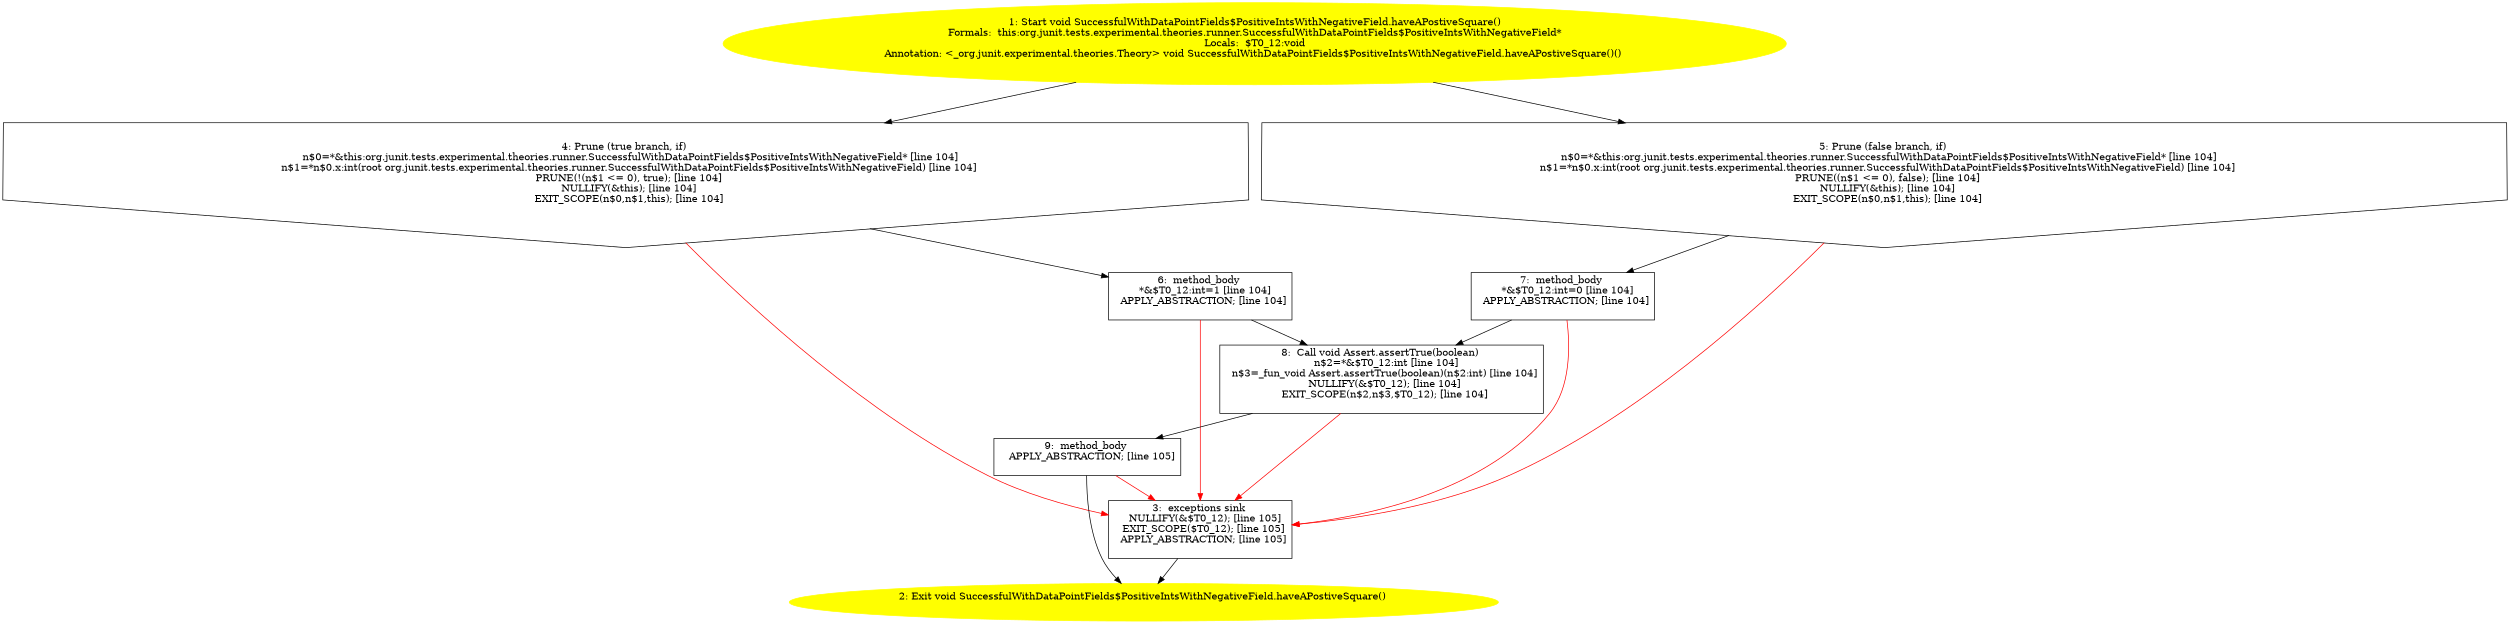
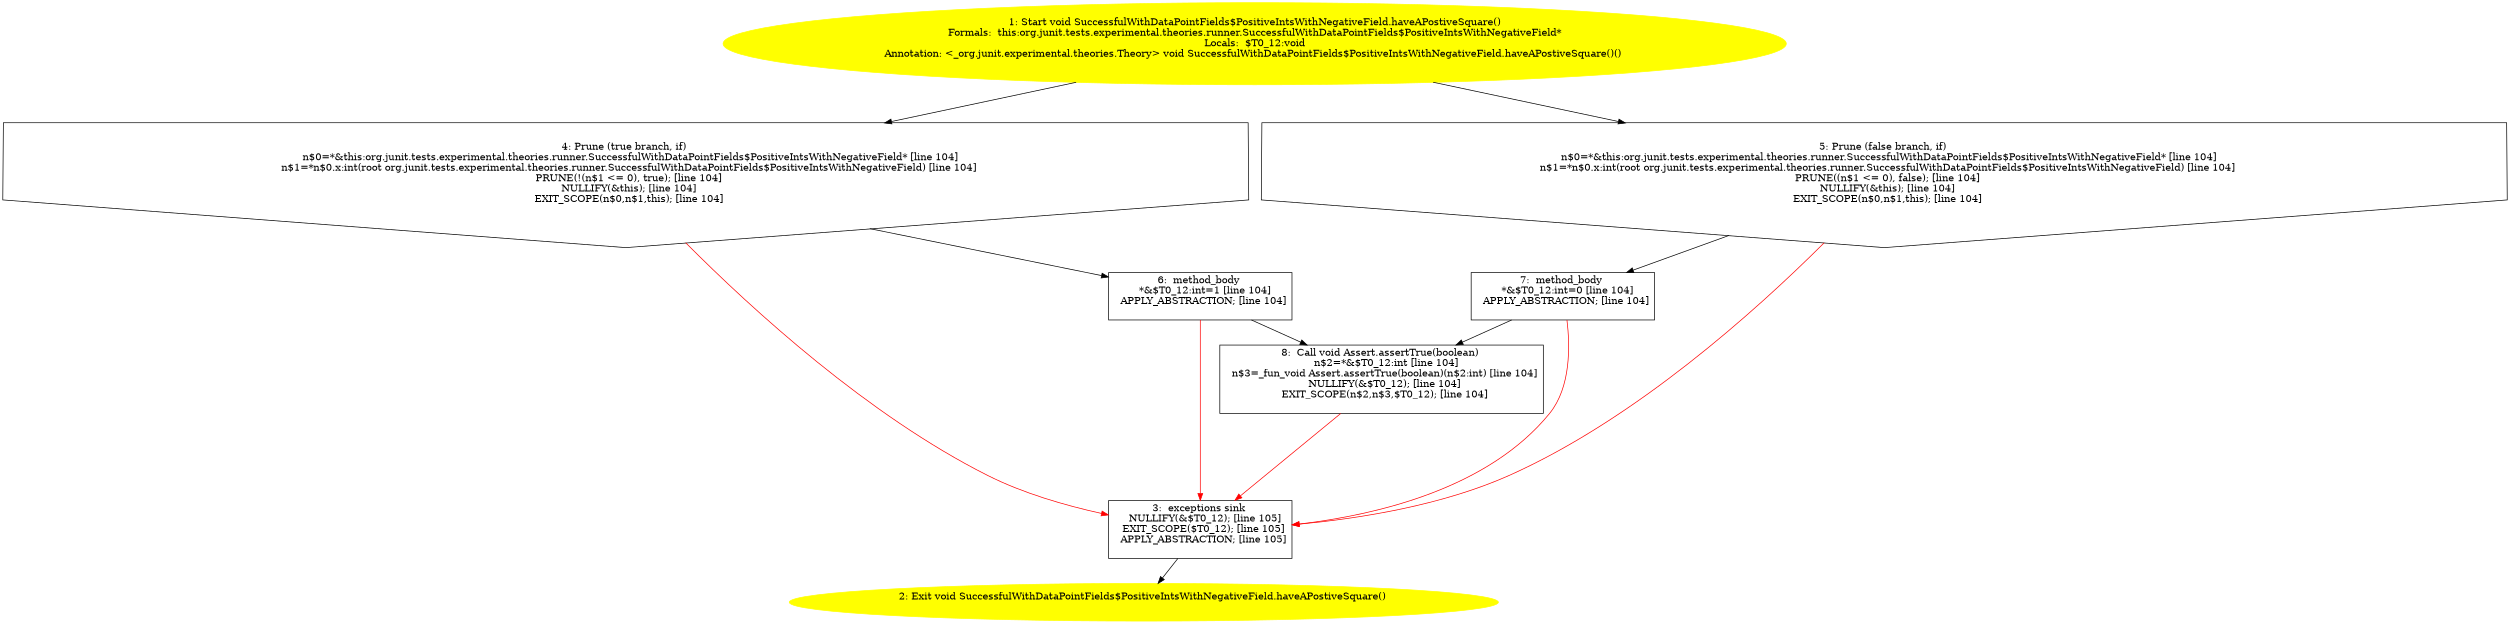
node "9:  method_body APPLY_ABSTRACTION; [line 105]": removed
